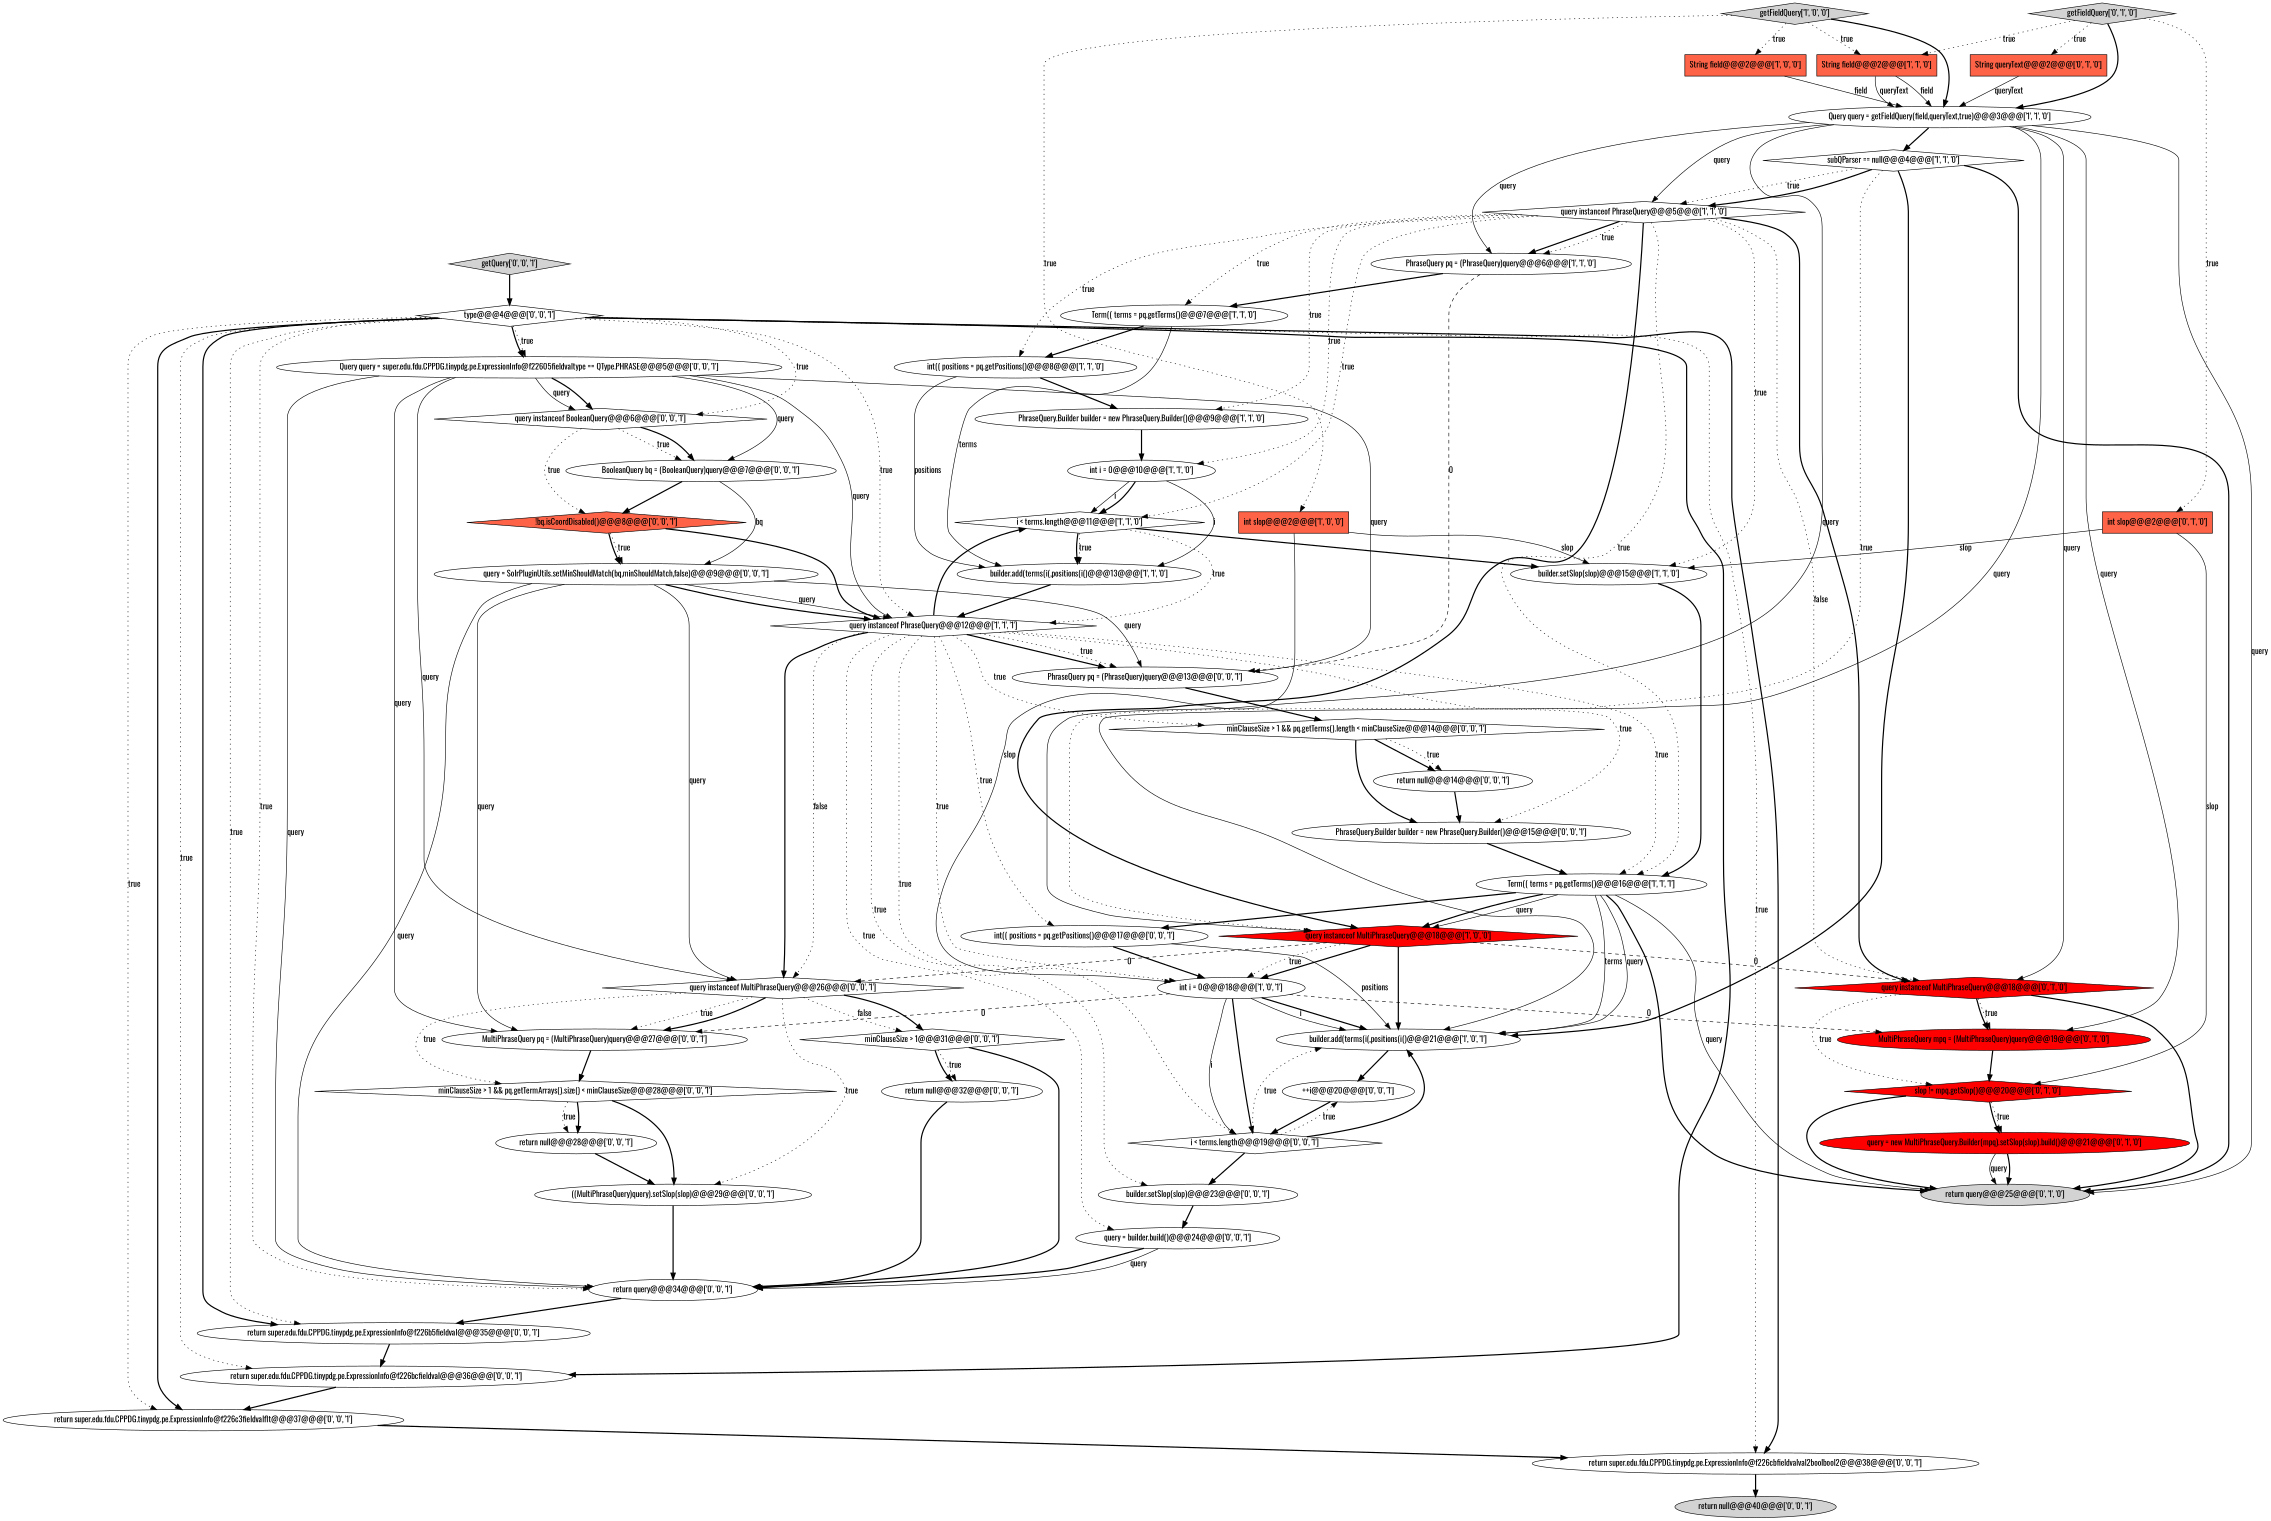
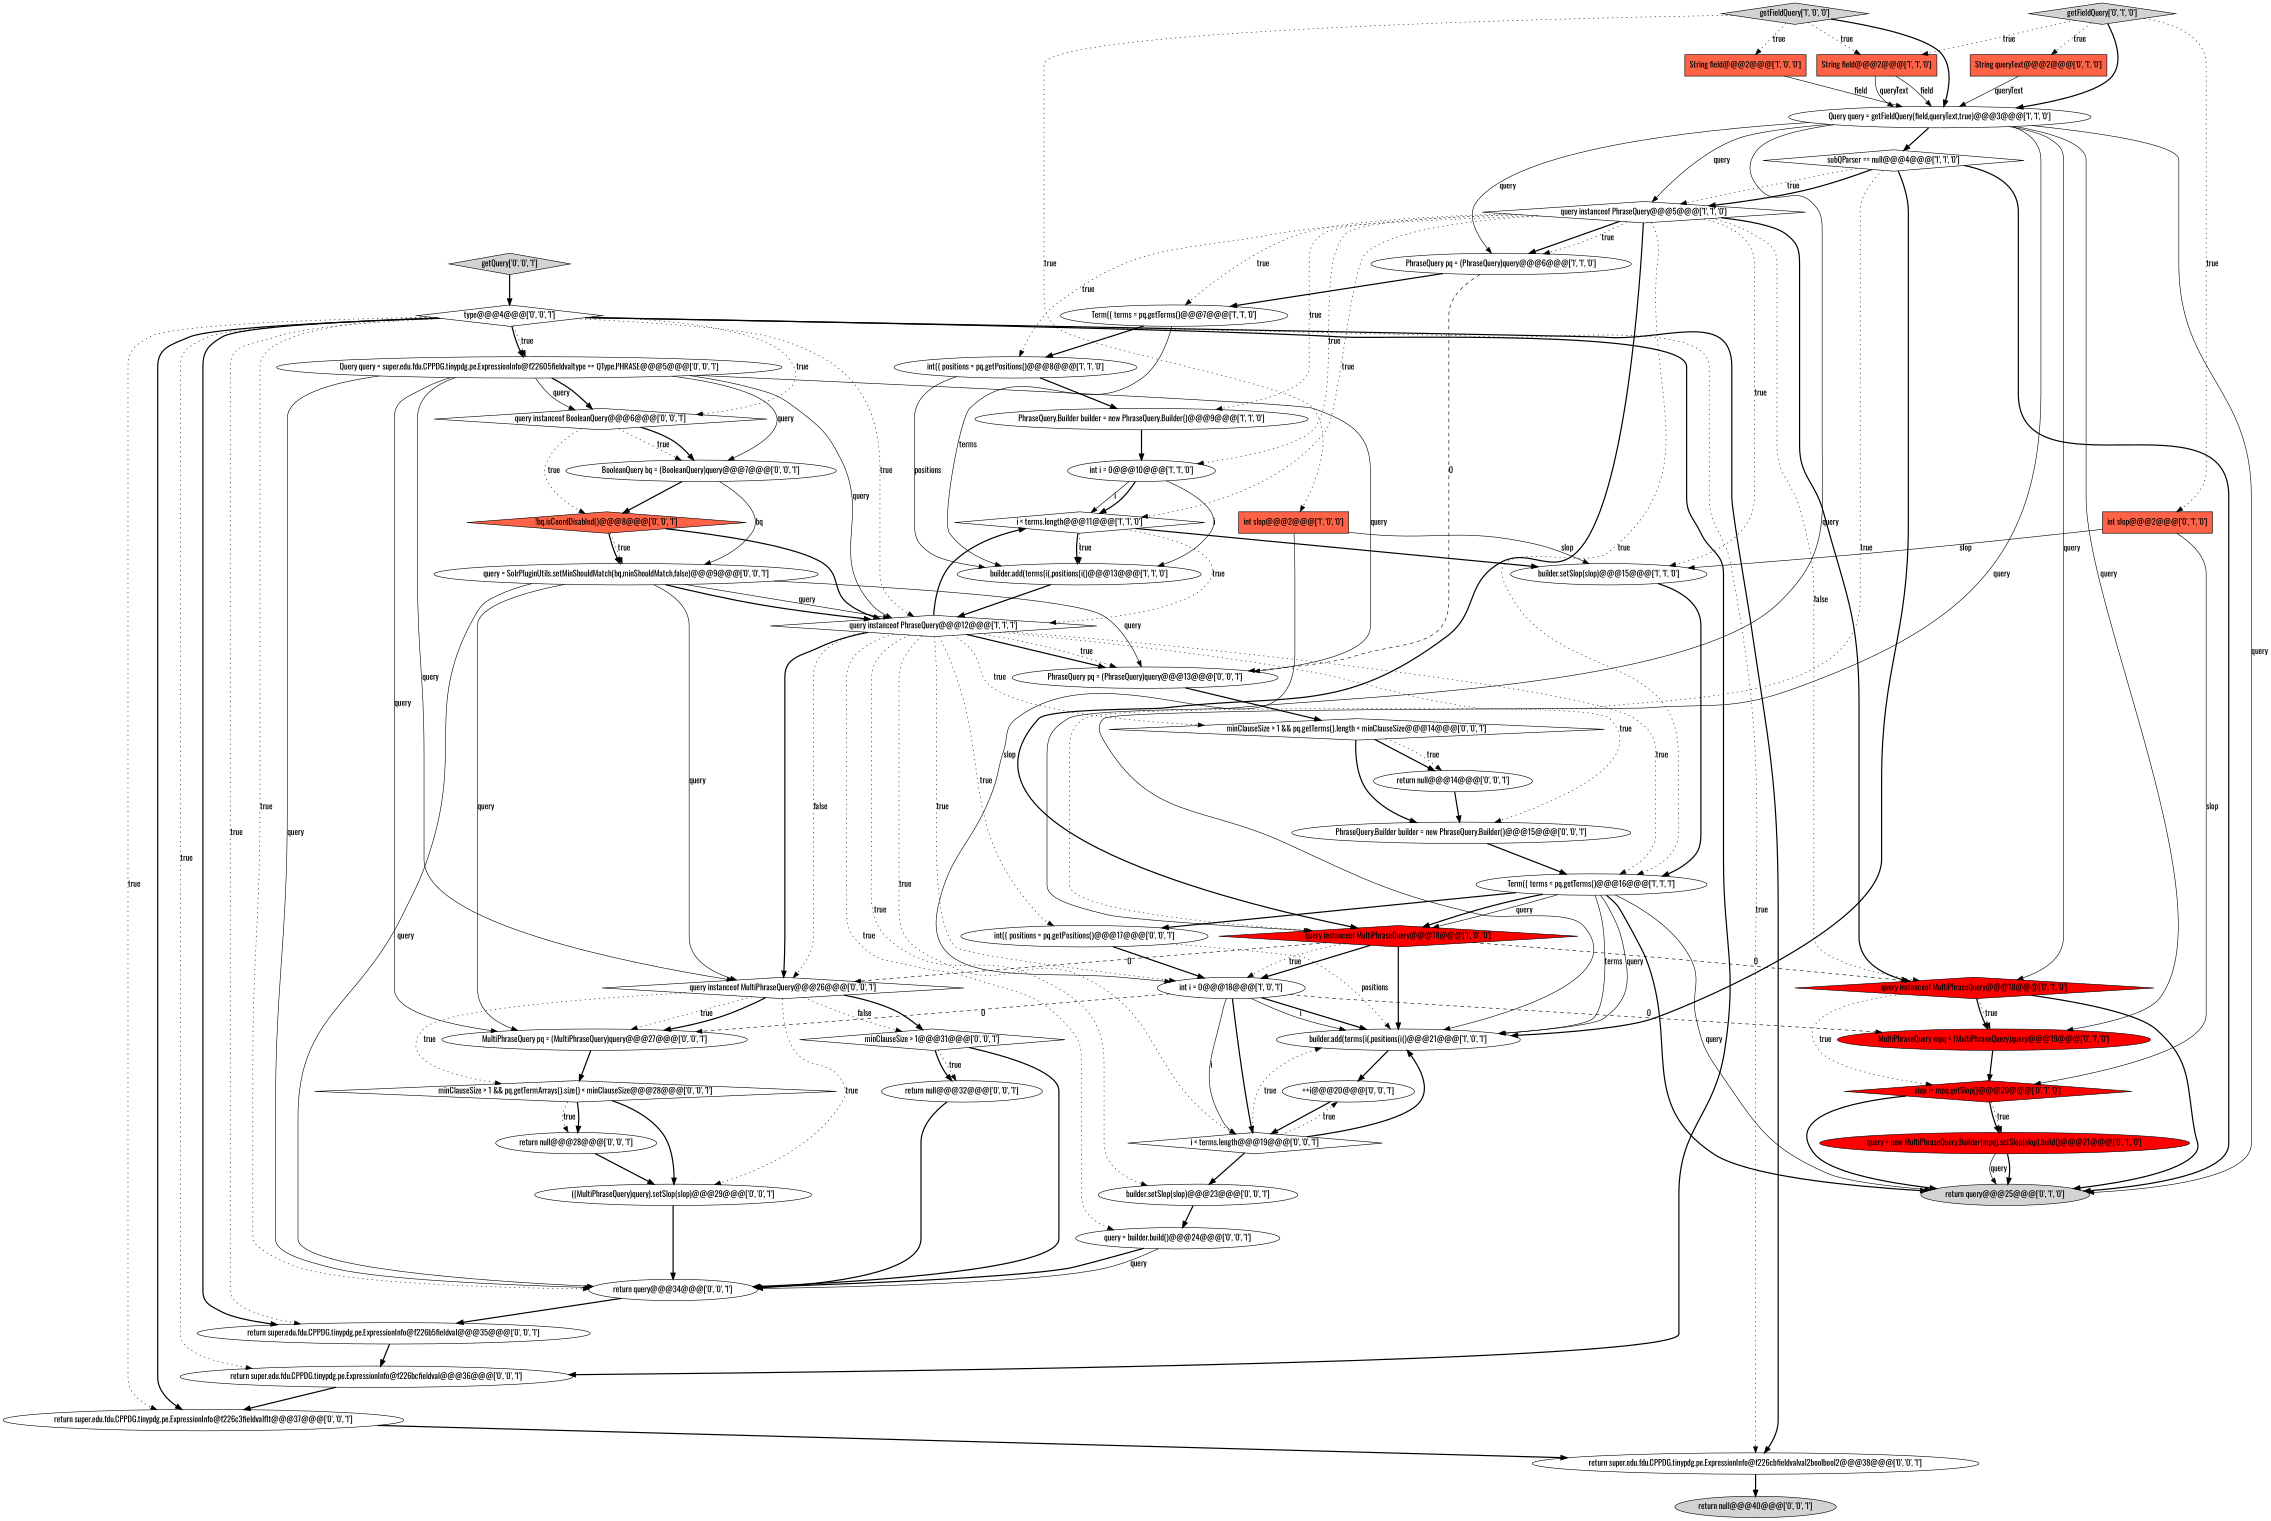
edge "int(( positions = pq.getPositions()@@@17@@@['0', '0', '1']" -> "builder.add(terms(i(,positions(i()@@@21@@@['1', '0', '1']": style solid -> dotted
